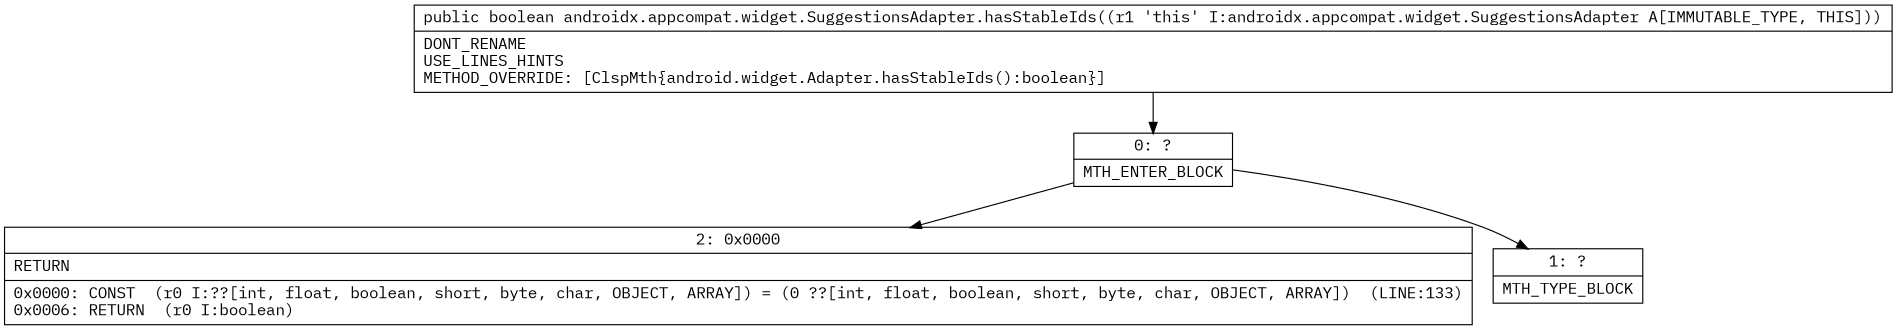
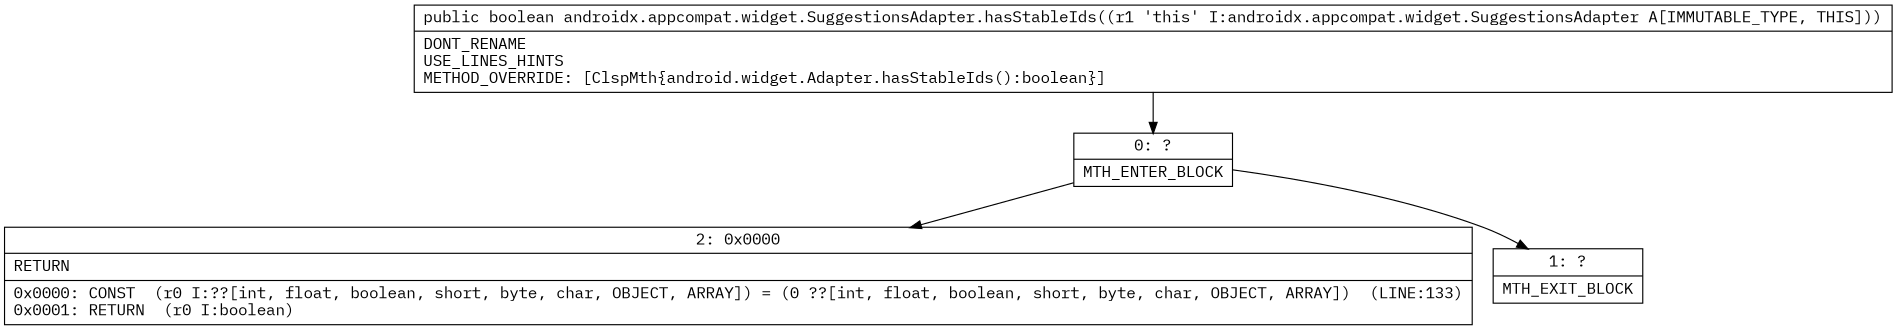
node "1: ?": text "MTH_TYPE_BLOCK" -> "MTH_EXIT_BLOCK"
node "2: 0x0000": text "0x0006: RETURN  (r0 I:boolean)" -> "0x0001: RETURN  (r0 I:boolean)"
